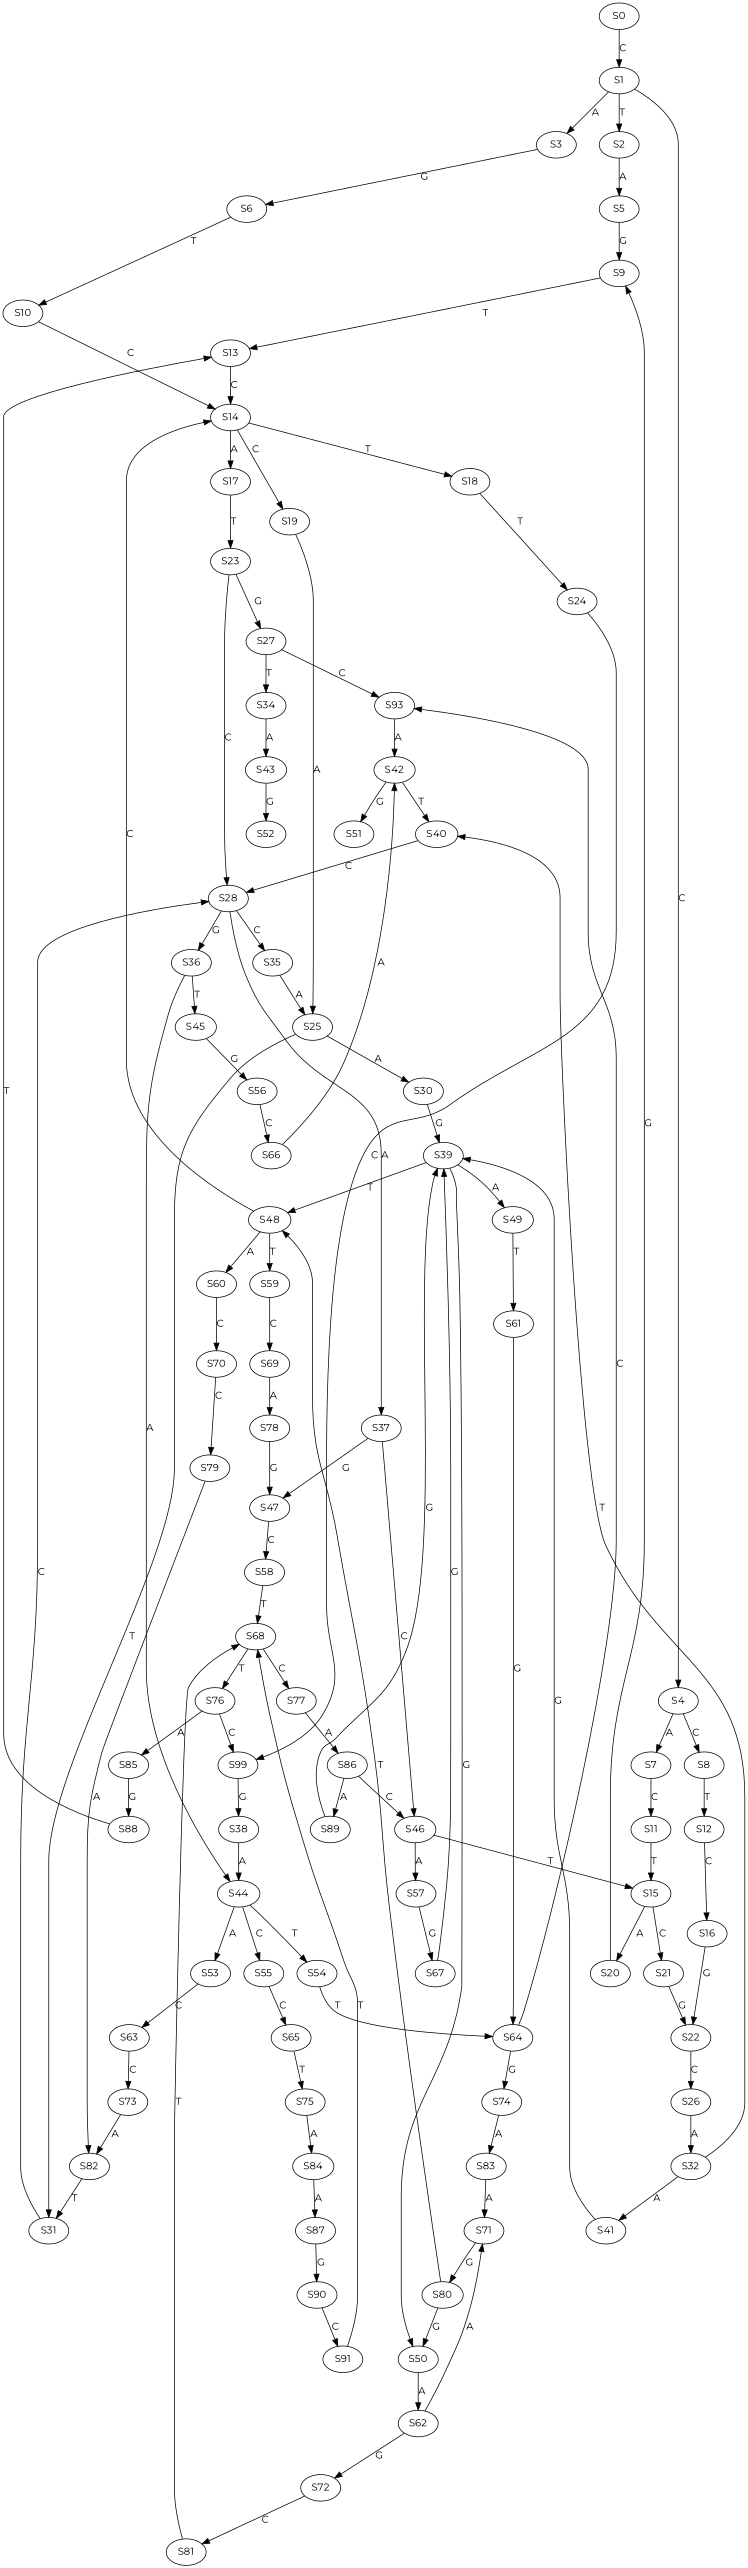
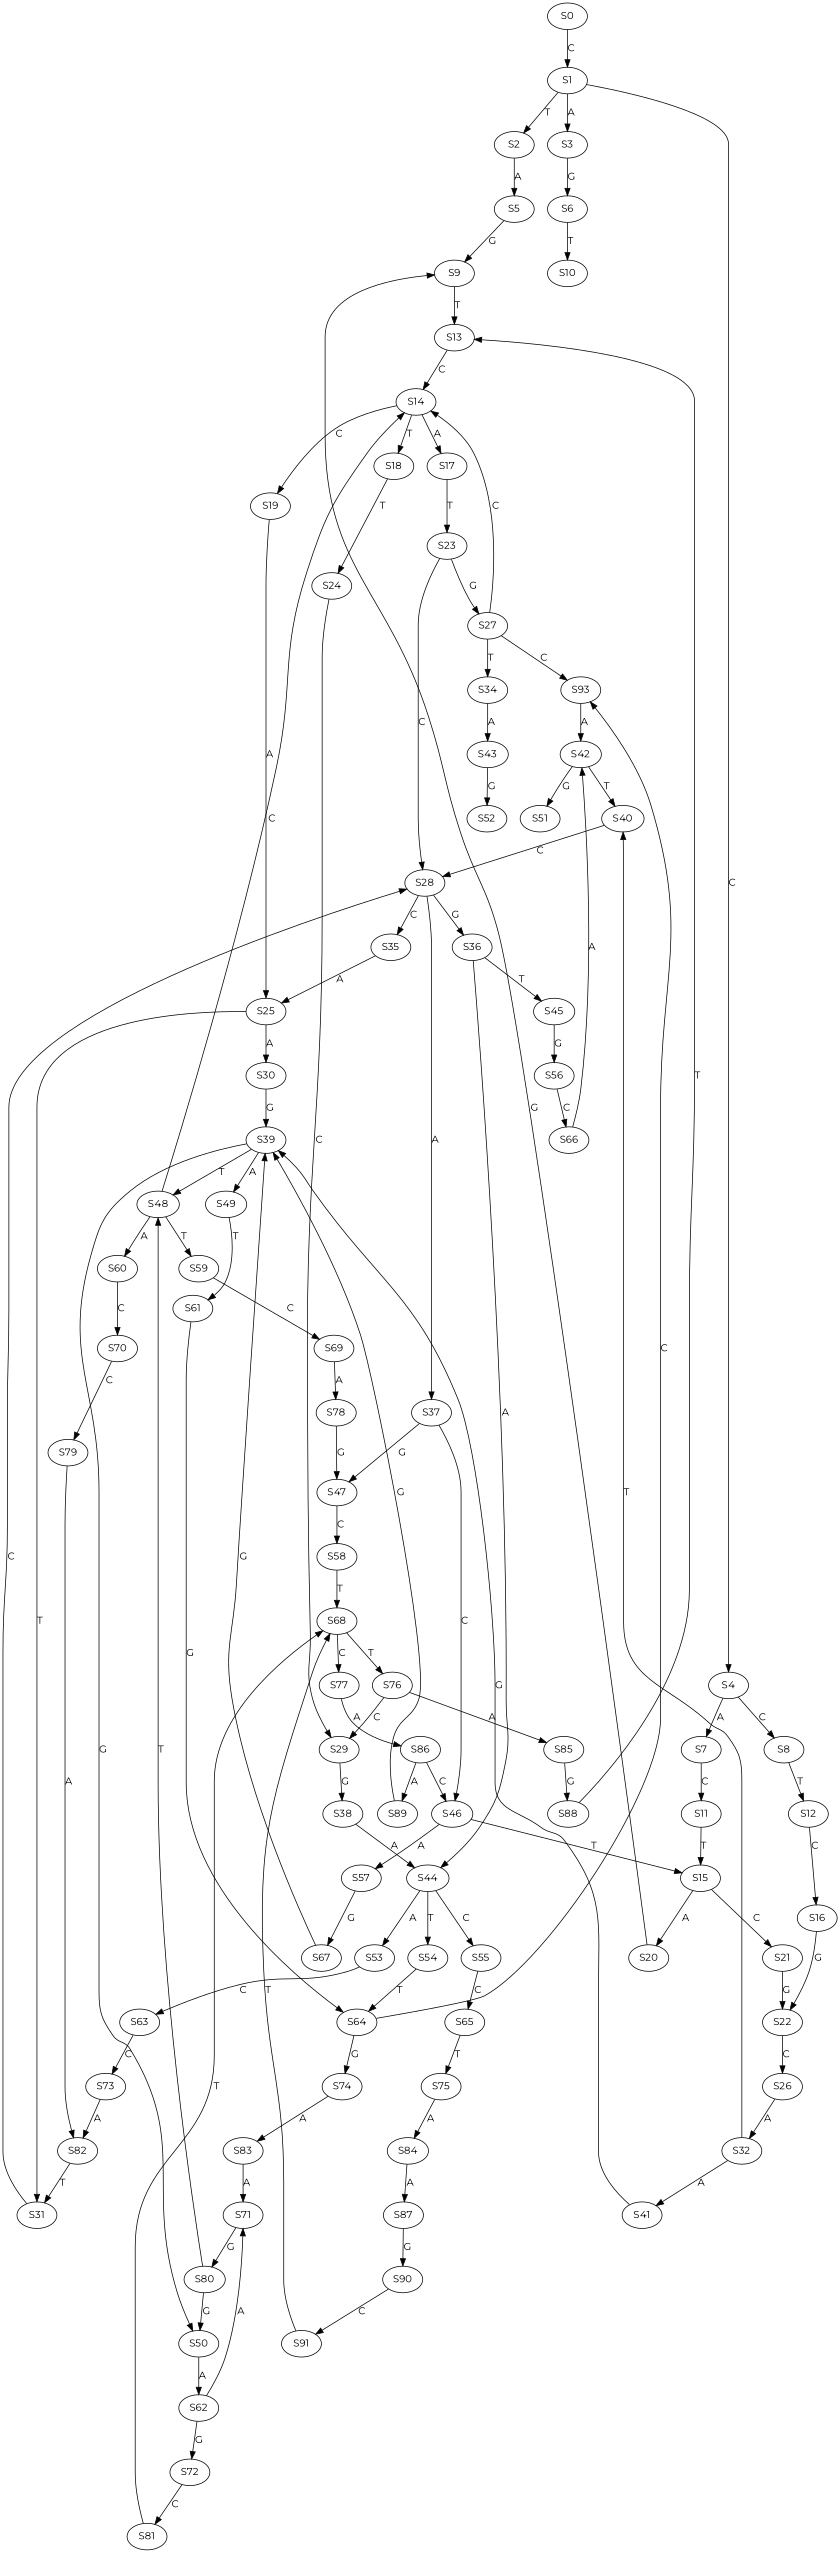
edge "S10" -> "S14": now "S27" -> "S14"
node "S99": label "S99" -> "S29"
